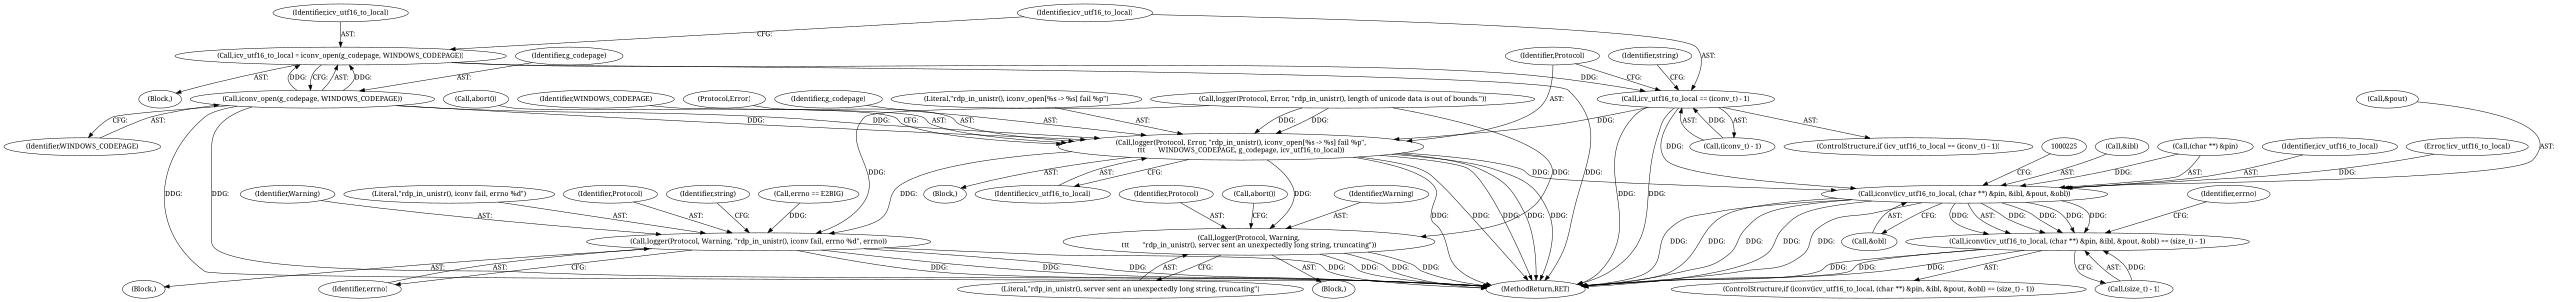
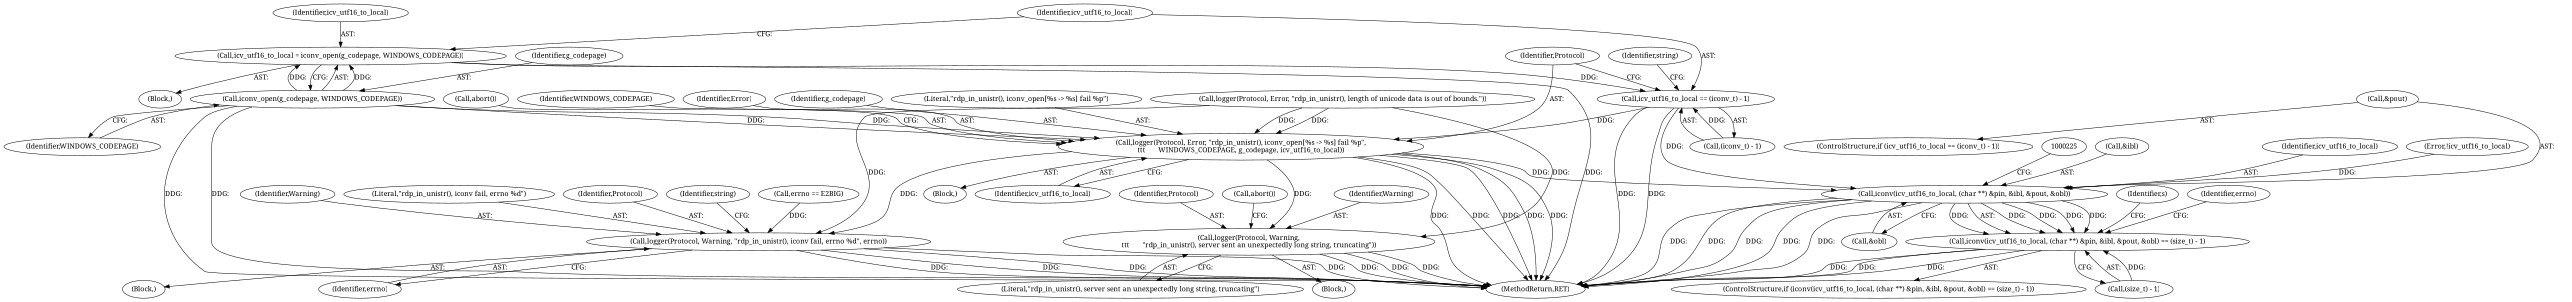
node "(Protocol,Error)": label "(Protocol,Error)" -> "(Identifier,Error)"
edge "(Call,icv_utf16_to_local == (iconv_t) - 1)" -> "(ControlStructure,if (icv_utf16_to_local == (iconv_t) - 1))": now "(Call,&pout)" -> "(ControlStructure,if (icv_utf16_to_local == (iconv_t) - 1))"
node "(Call,(char **) &pin)": removed
node "(Identifier,s)": added
